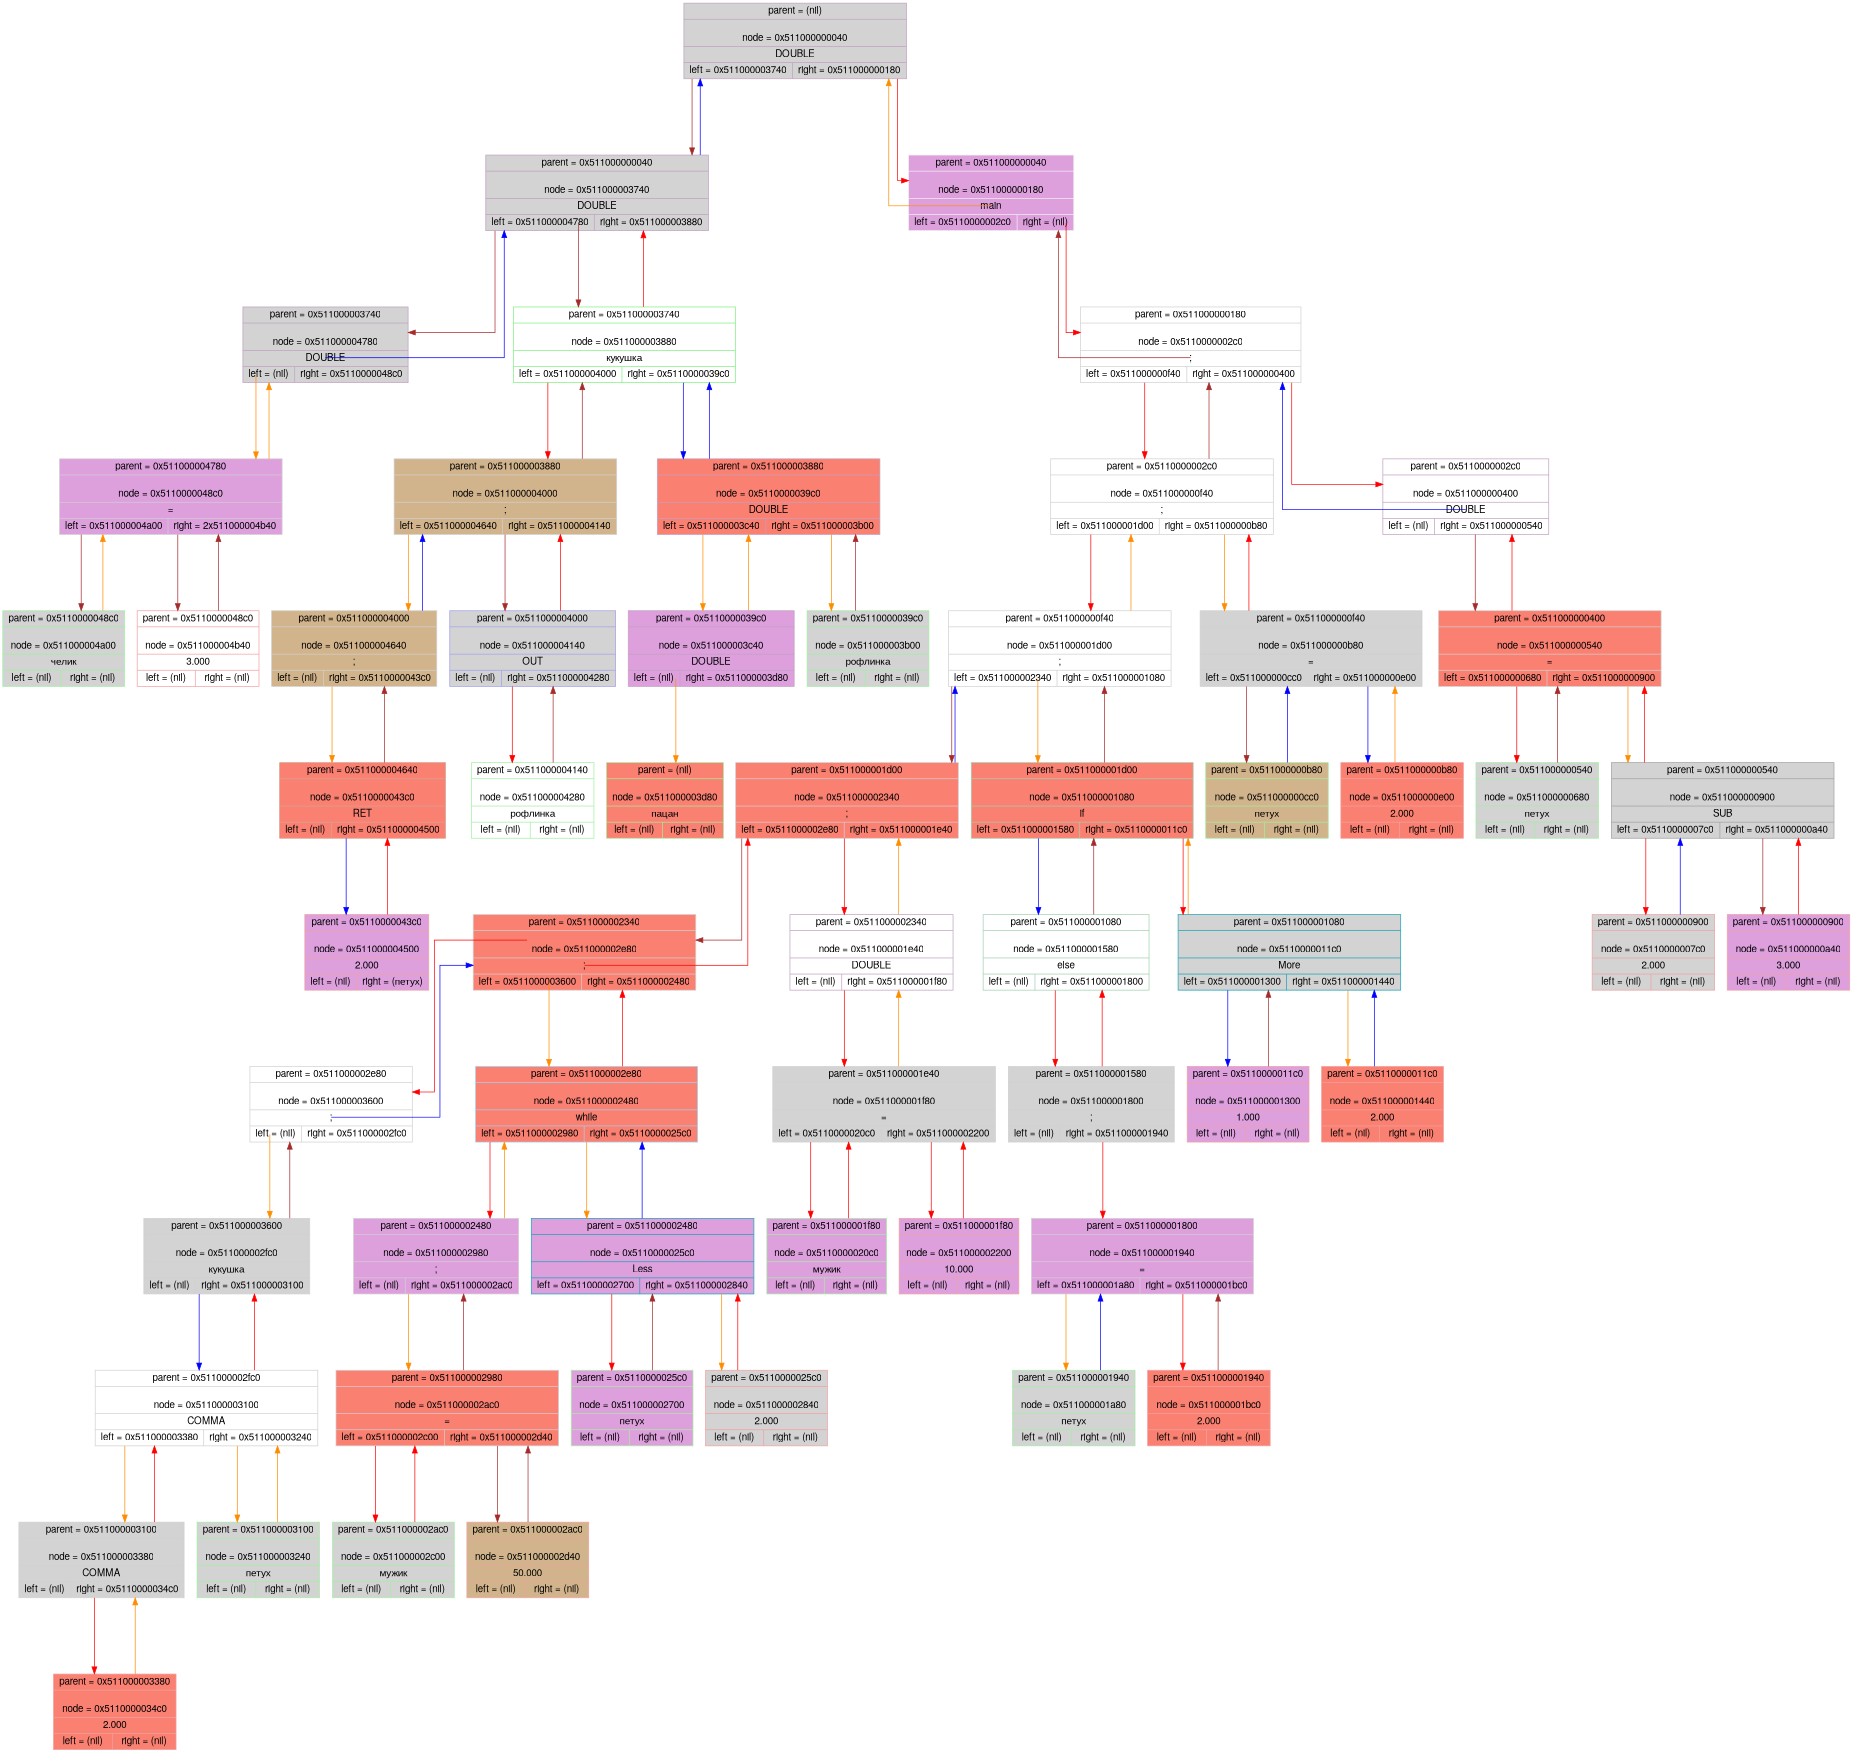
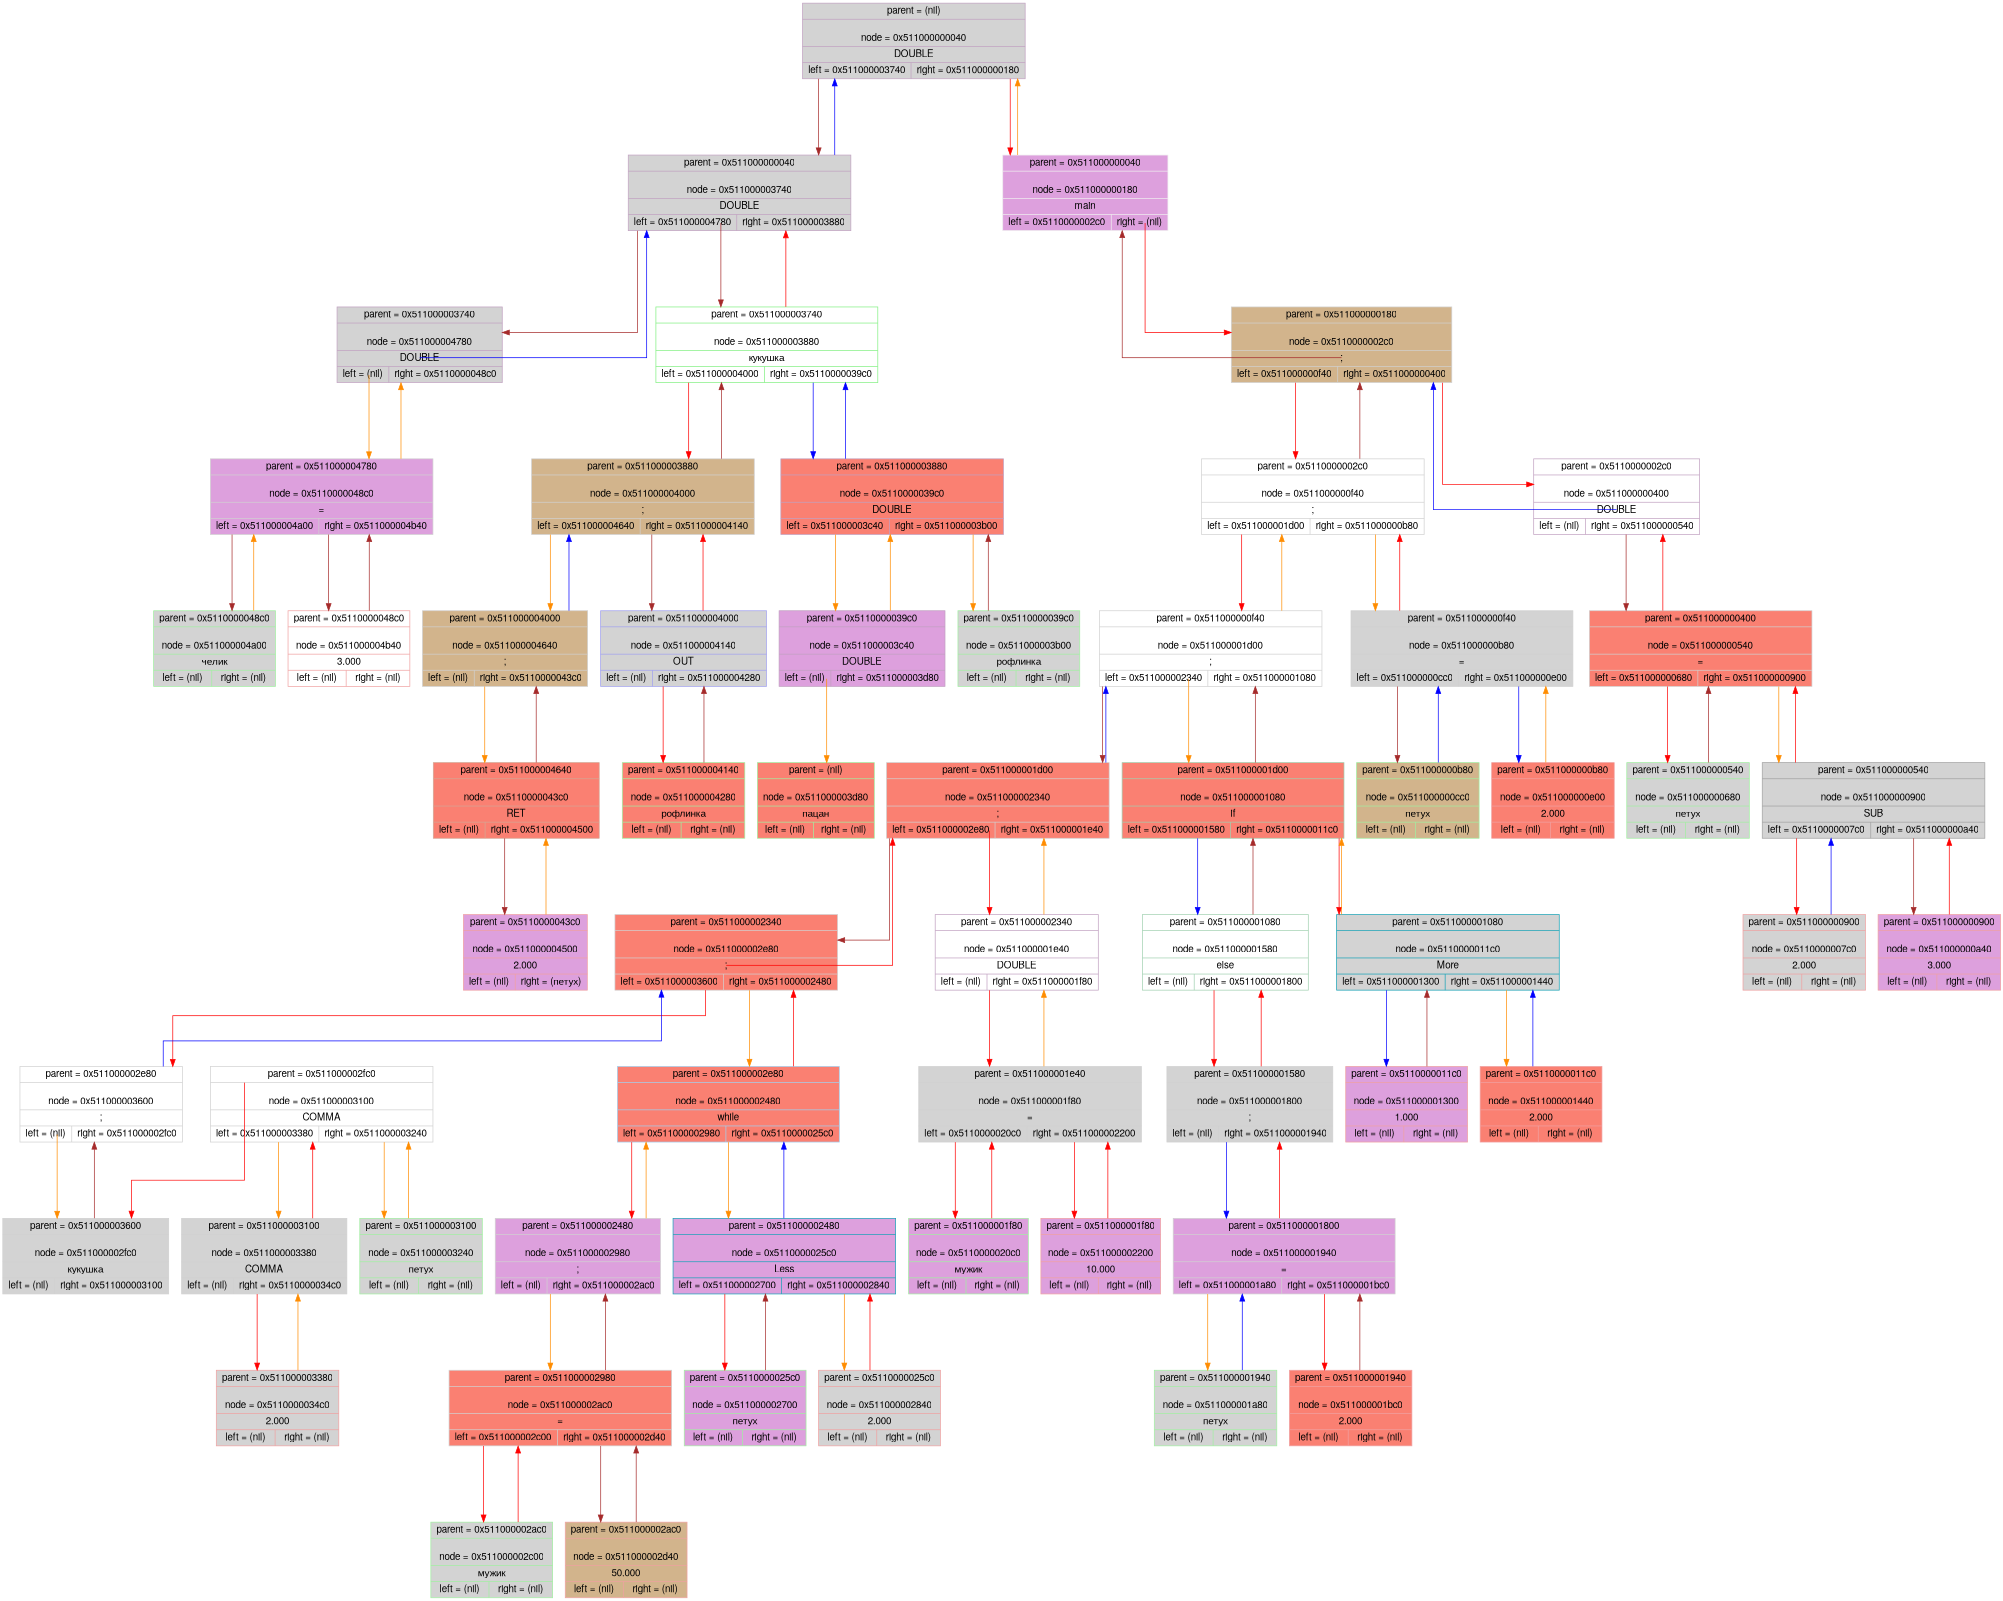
node "parent = 0x511000000180": fillcolor white -> tan
node "parent = 0x511000004780": text "right = 2x511000004b40" -> "right = 0x511000004b40"
node "parent = 0x511000004140": fillcolor white -> salmon
edge "parent = 0x511000004640" -> "parent = 0x5110000043c0": color blue -> brown
edge "parent = 0x5110000043c0" -> "parent = 0x511000004640": color red -> darkorange
edge "parent = 0x511000001580" -> "parent = 0x511000001800": color red -> blue
edge "parent = 0x511000001800" -> "parent = 0x511000001580": added
edge "parent = 0x511000003600" -> "parent = 0x511000002fc0": removed
node "parent = 0x511000003380": fillcolor salmon -> lightgrey
